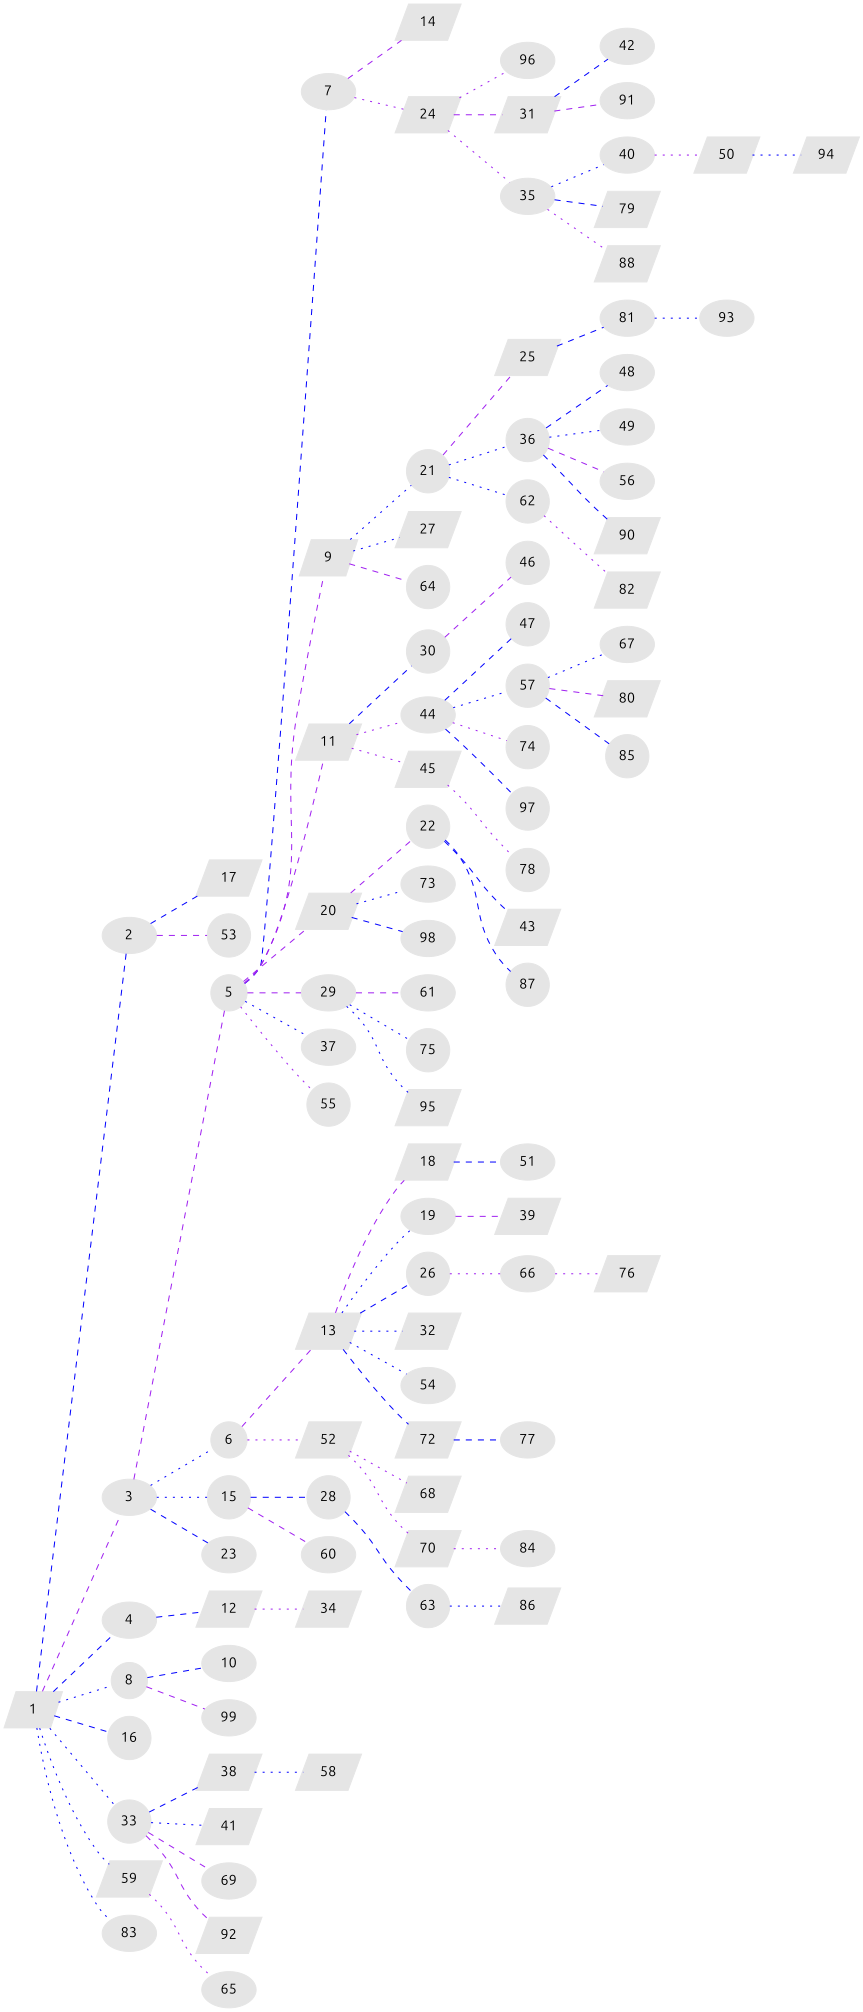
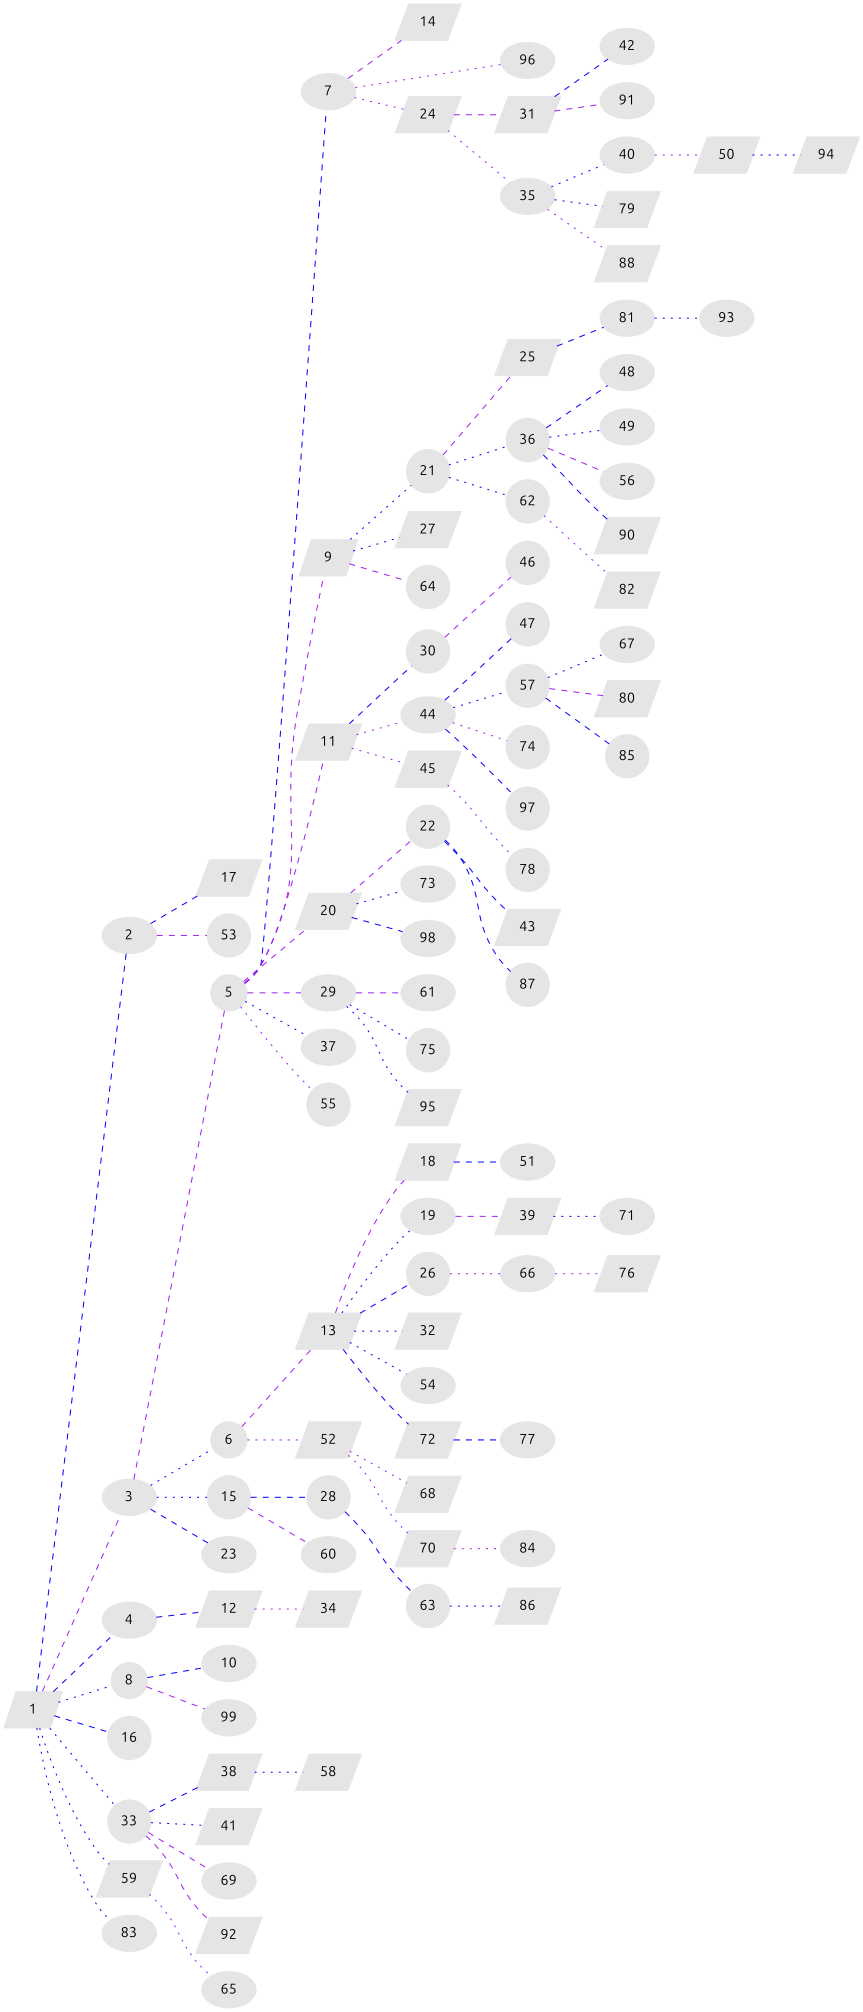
edge "96" -- "24": now "96" -- "7"
edge "35" -- "79": style dashed -> dotted
node "71": added
